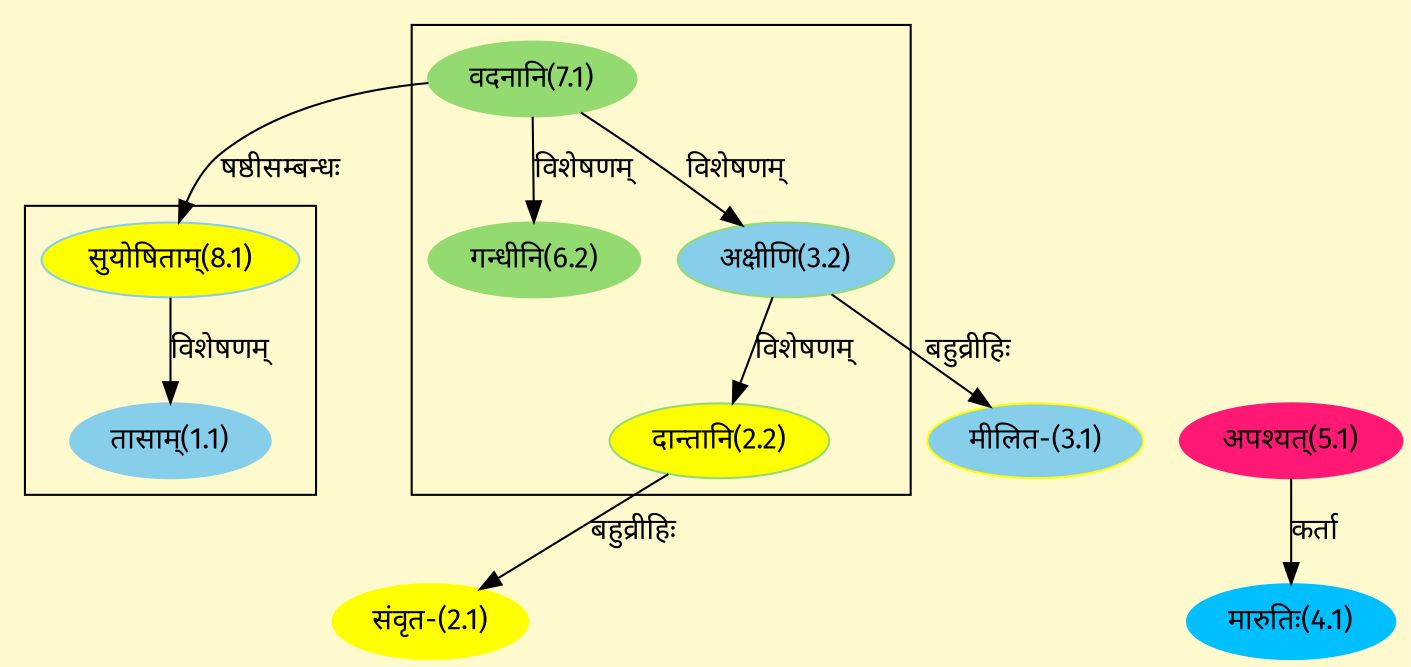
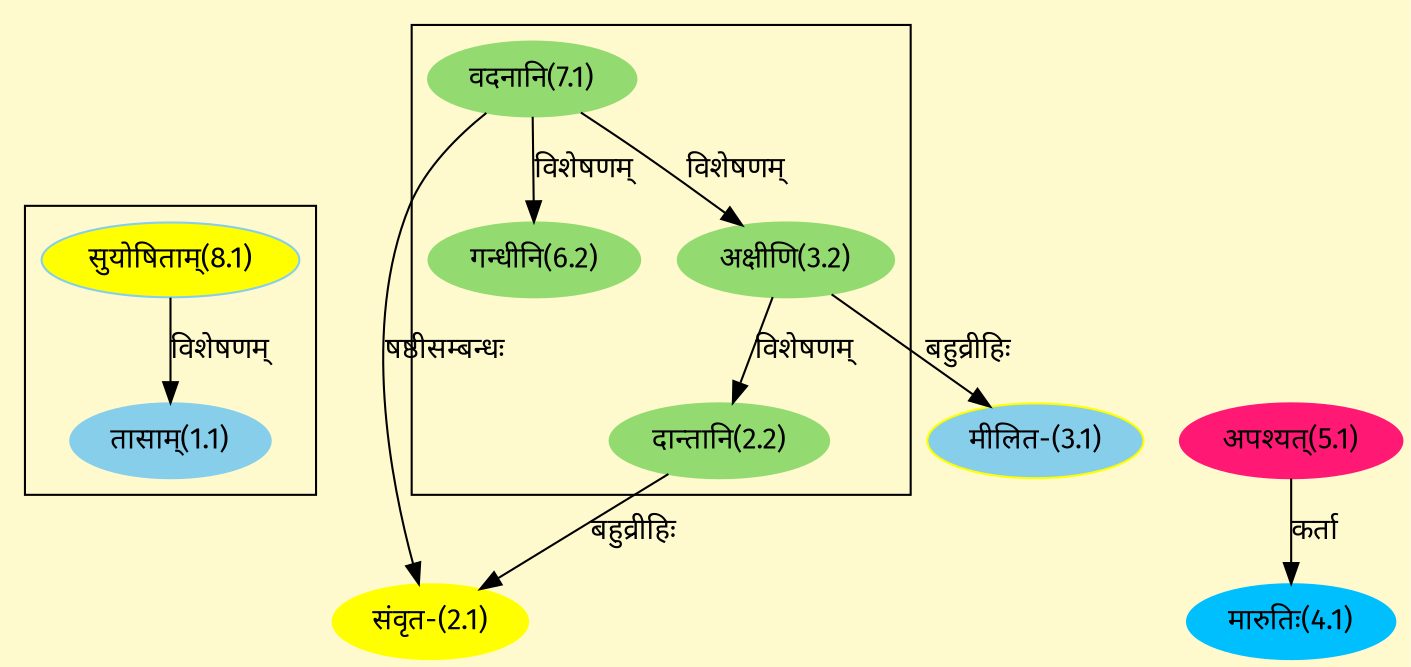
edge "वदनानि(7.1)" -> "सुयोषिताम्(8.1)": now "वदनानि(7.1)" -> "संवृत-(2.1)"
node "अक्षीणि(3.2)": fillcolor #87ceeb -> #93db70
node "दान्तानि(2.2)": fillcolor #ffff00 -> #93db70
